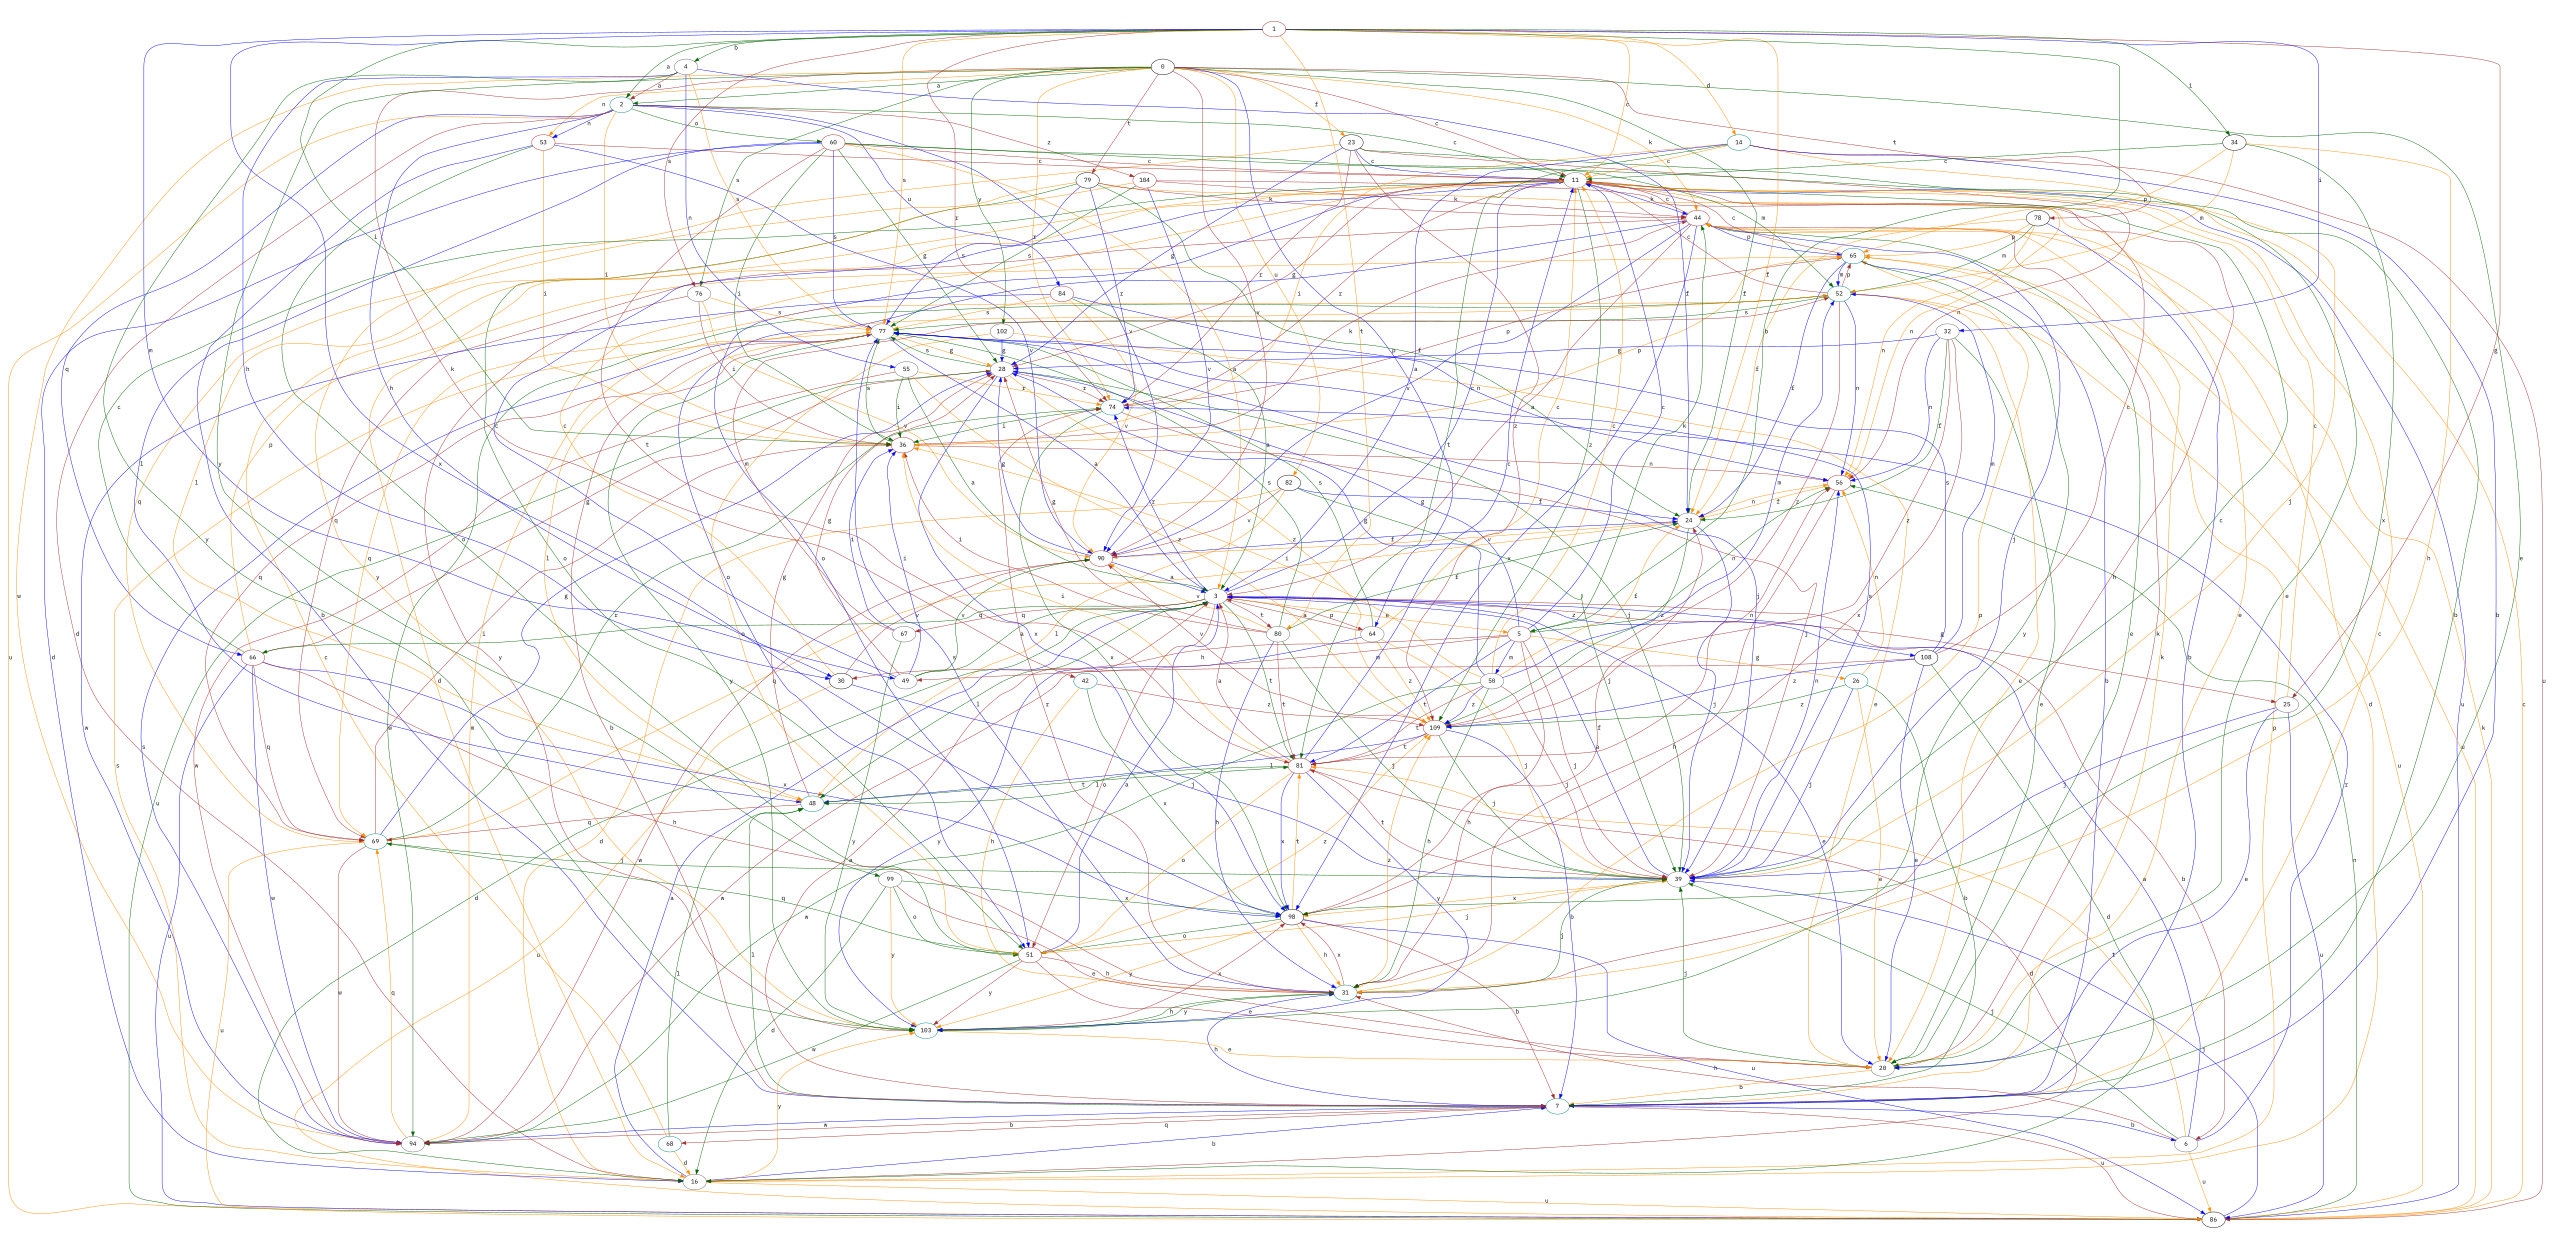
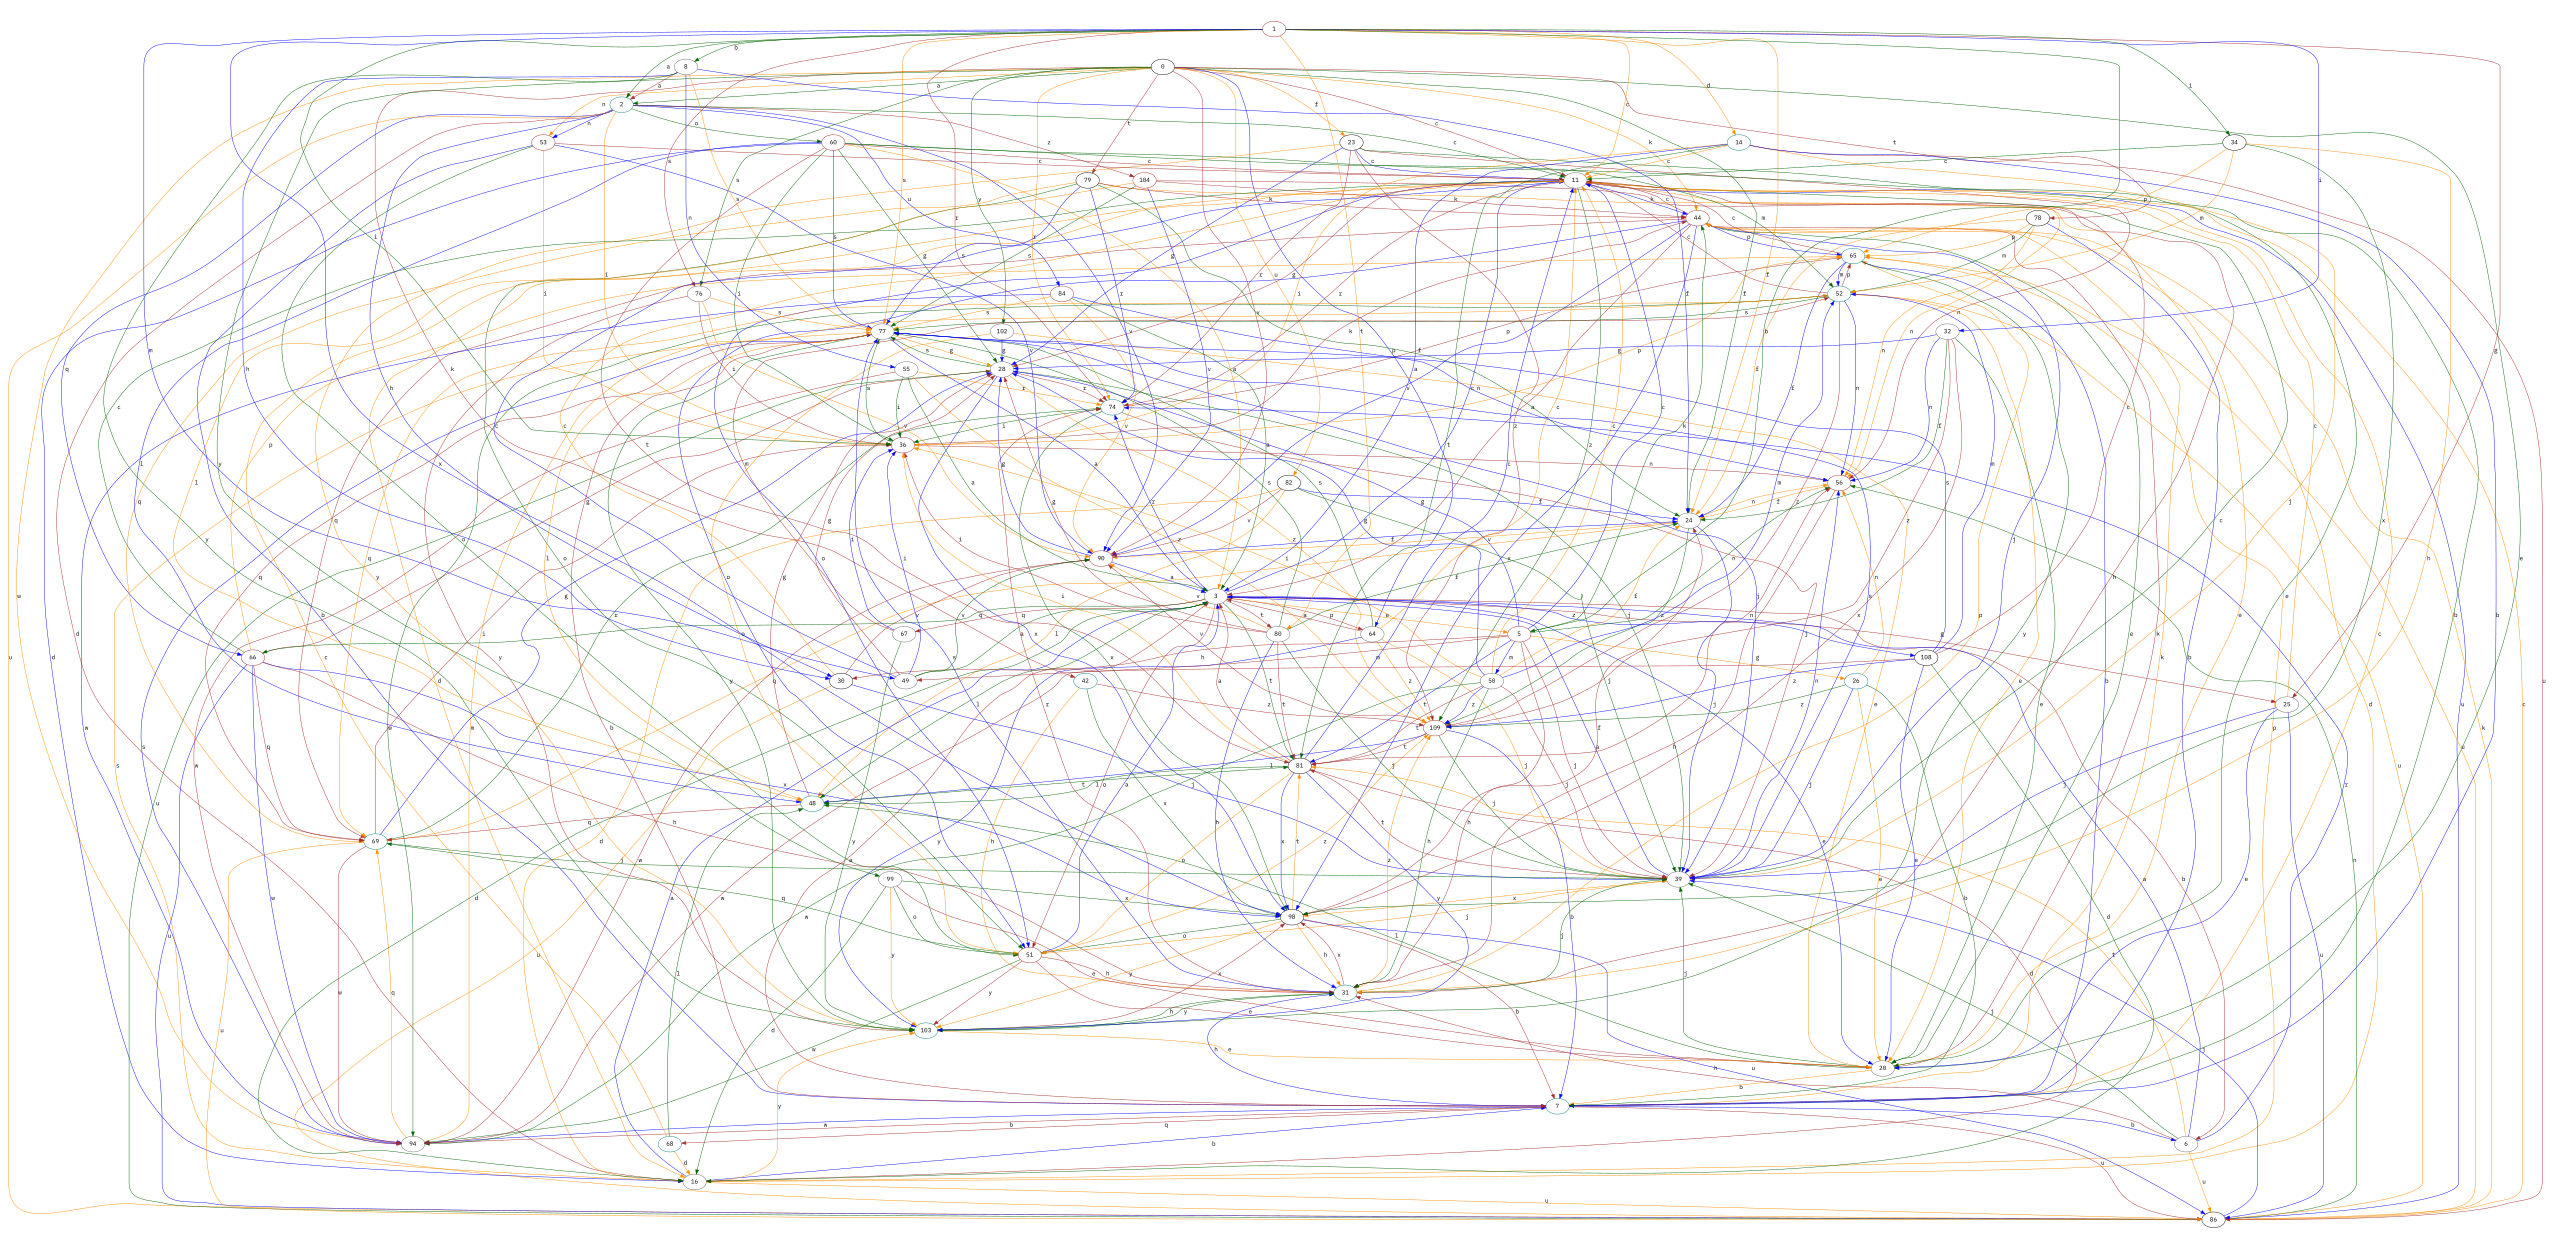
node "4": label "4" -> "8"
node "81": color brown -> black
edge "7" -> "48": now "20" -> "48"
